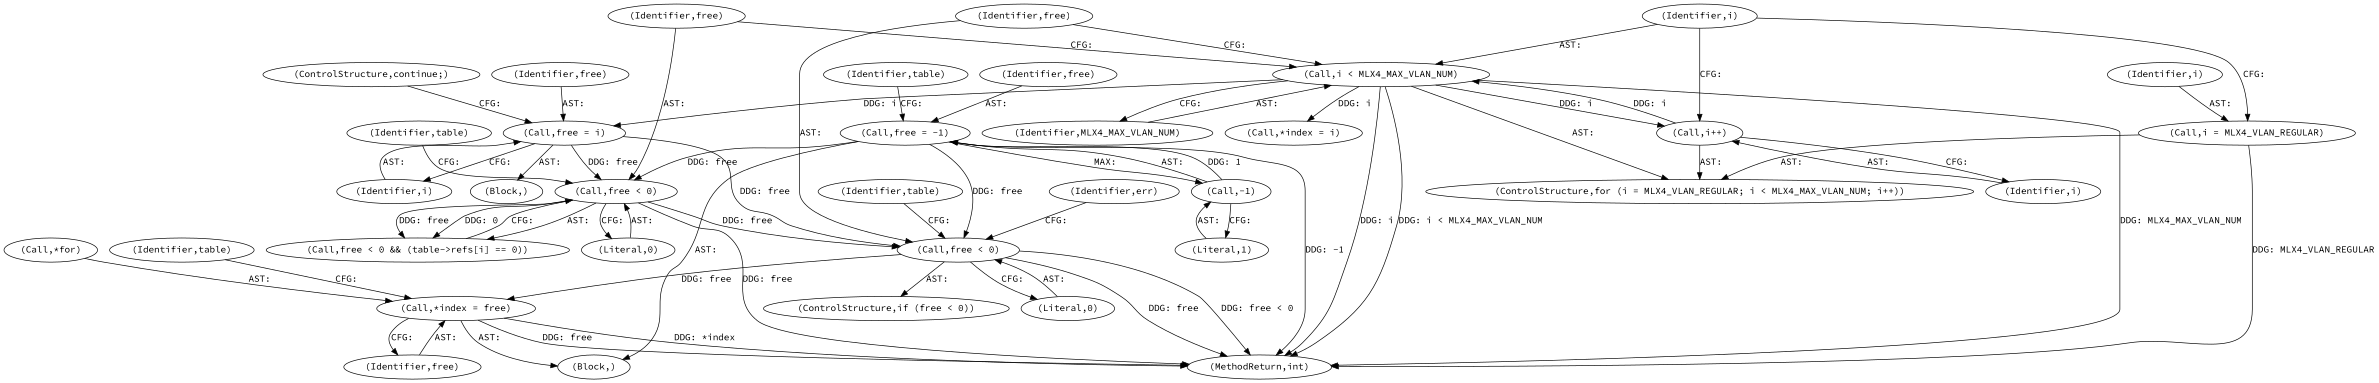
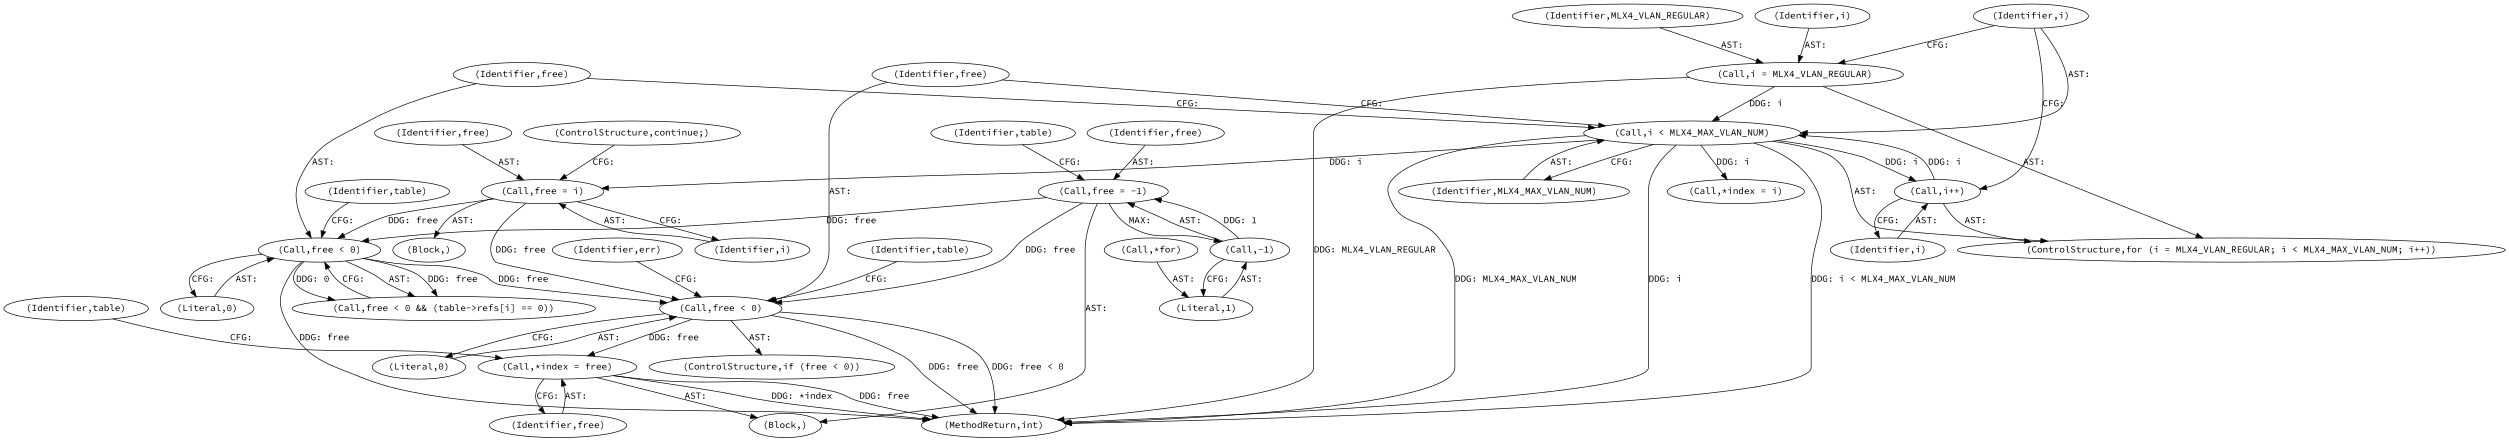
node "(Identifier,MLX4_VLAN_REGULAR)": added
edge "(Call,i = MLX4_VLAN_REGULAR)" -> "(Call,i < MLX4_MAX_VLAN_NUM)": added, label "DDG: i"
edge "(Call,free = -1)" -> "(MethodReturn,int)": removed, label "DDG: -1"
edge "(Call,*for)" -> "(Call,*index = free)": now "(Call,*for)" -> "(Literal,1)"
